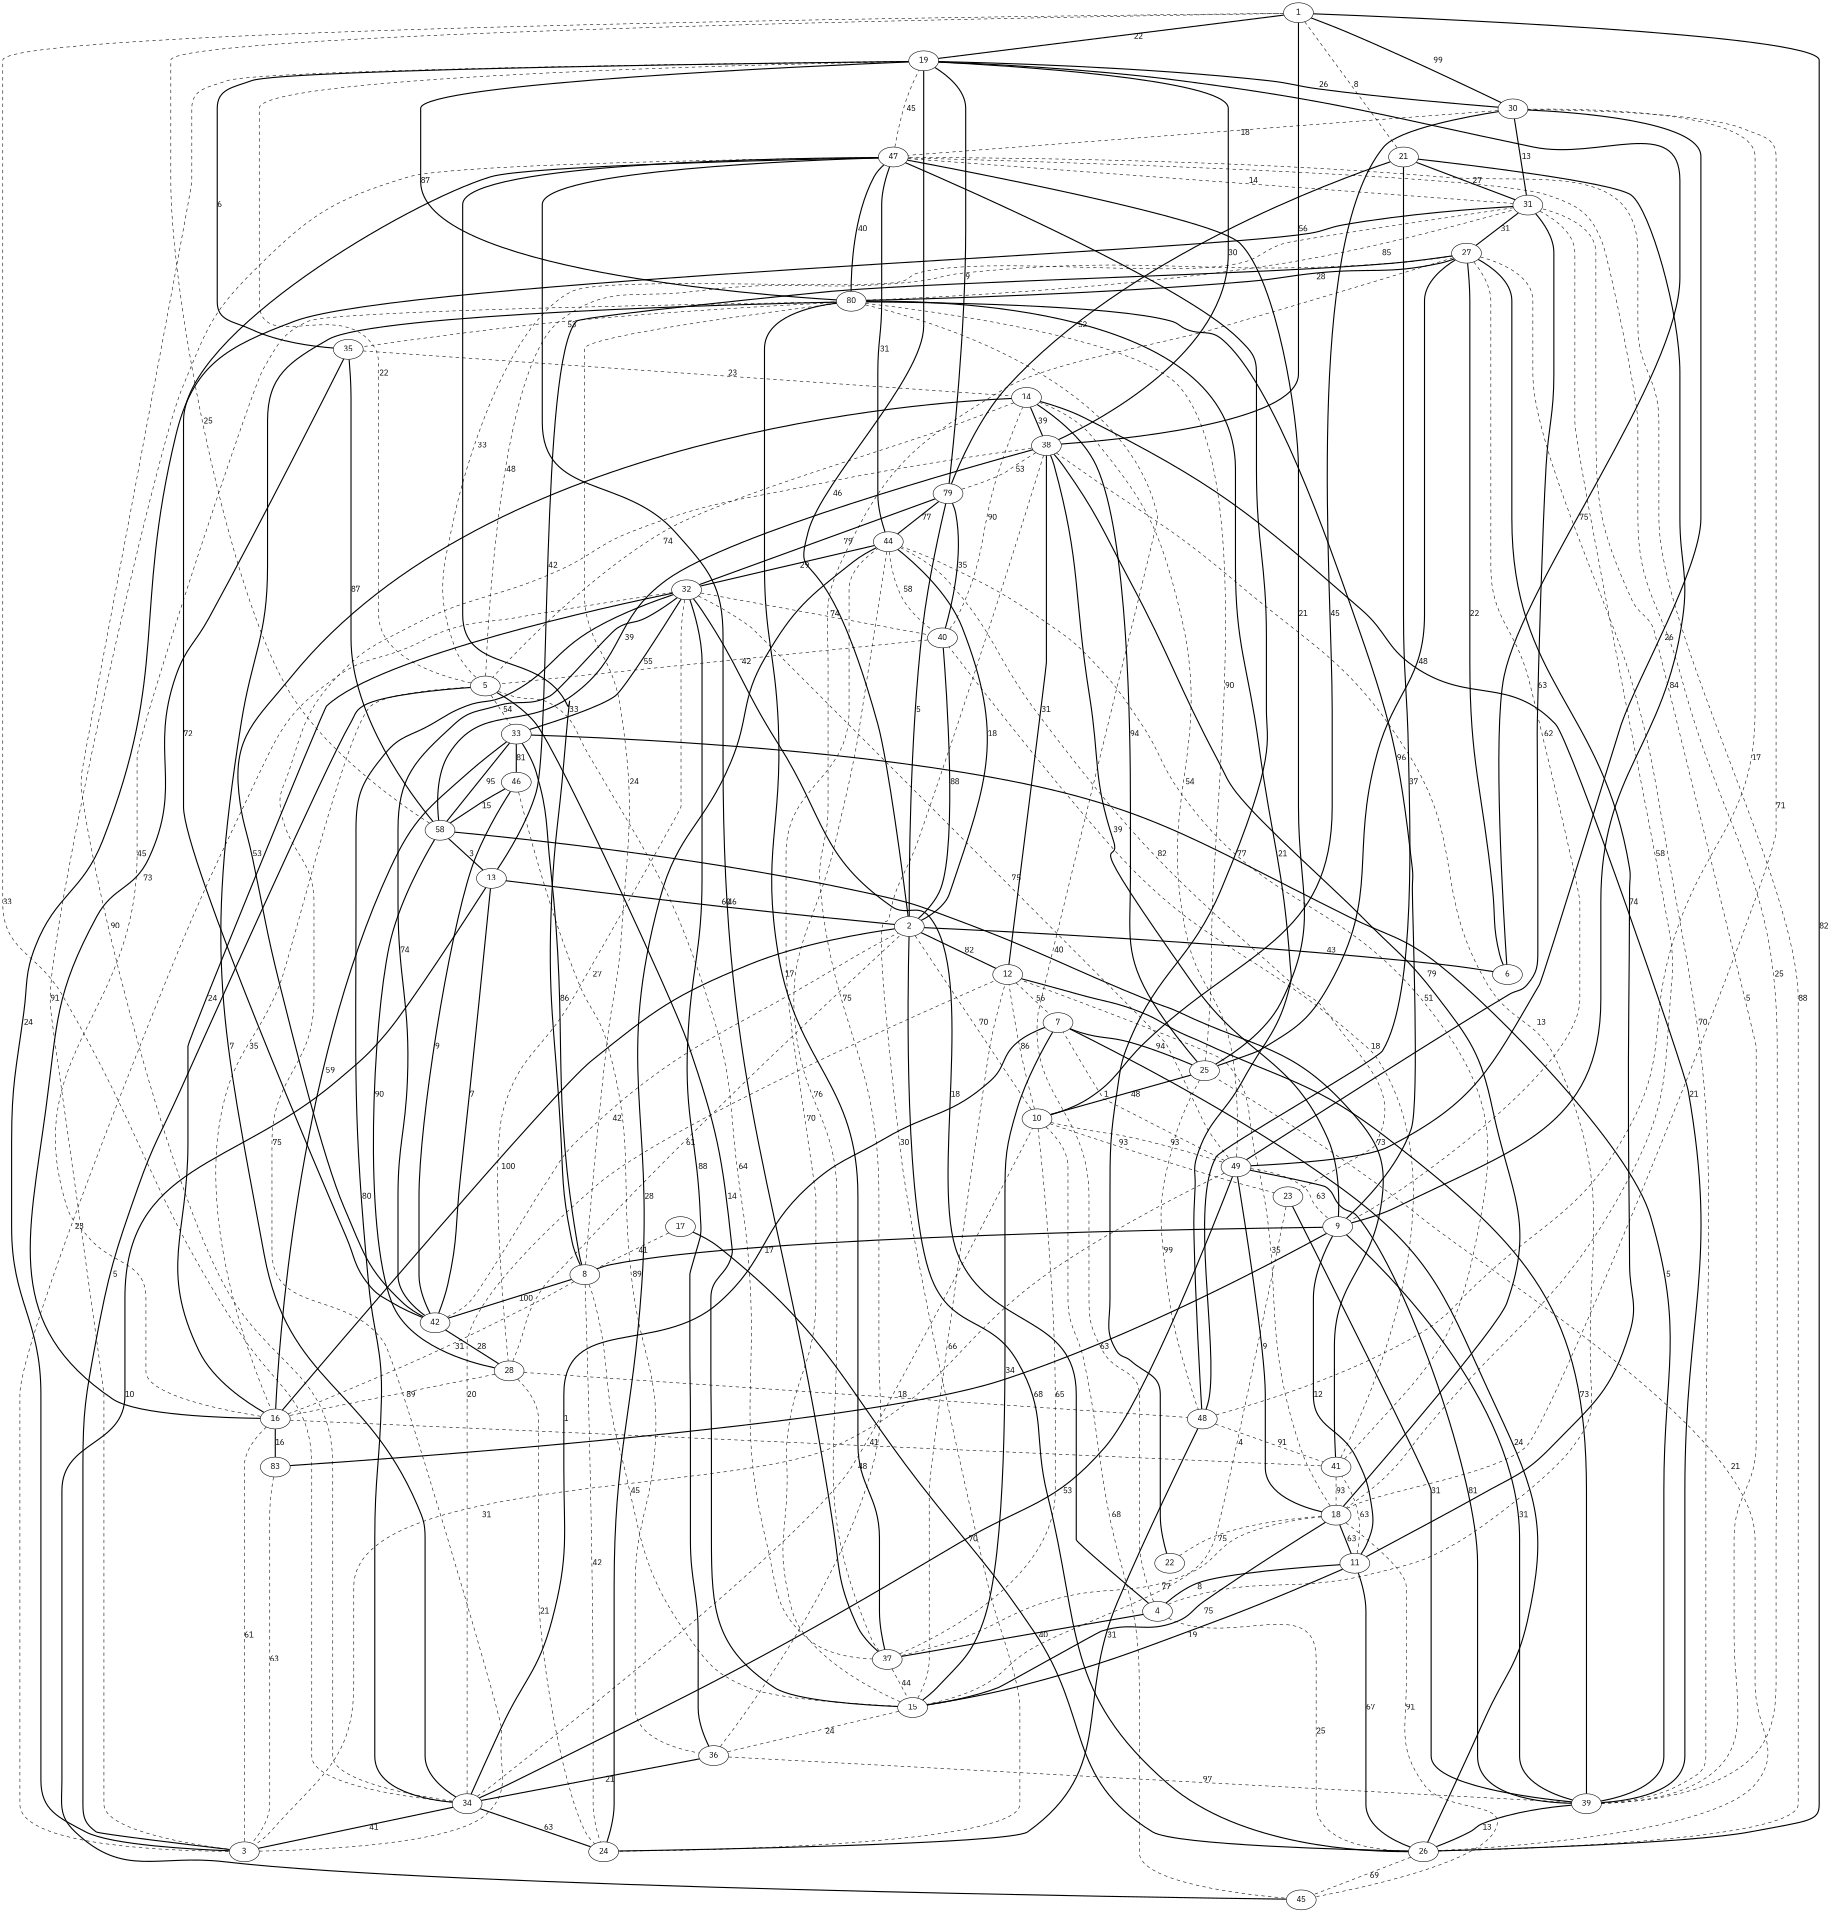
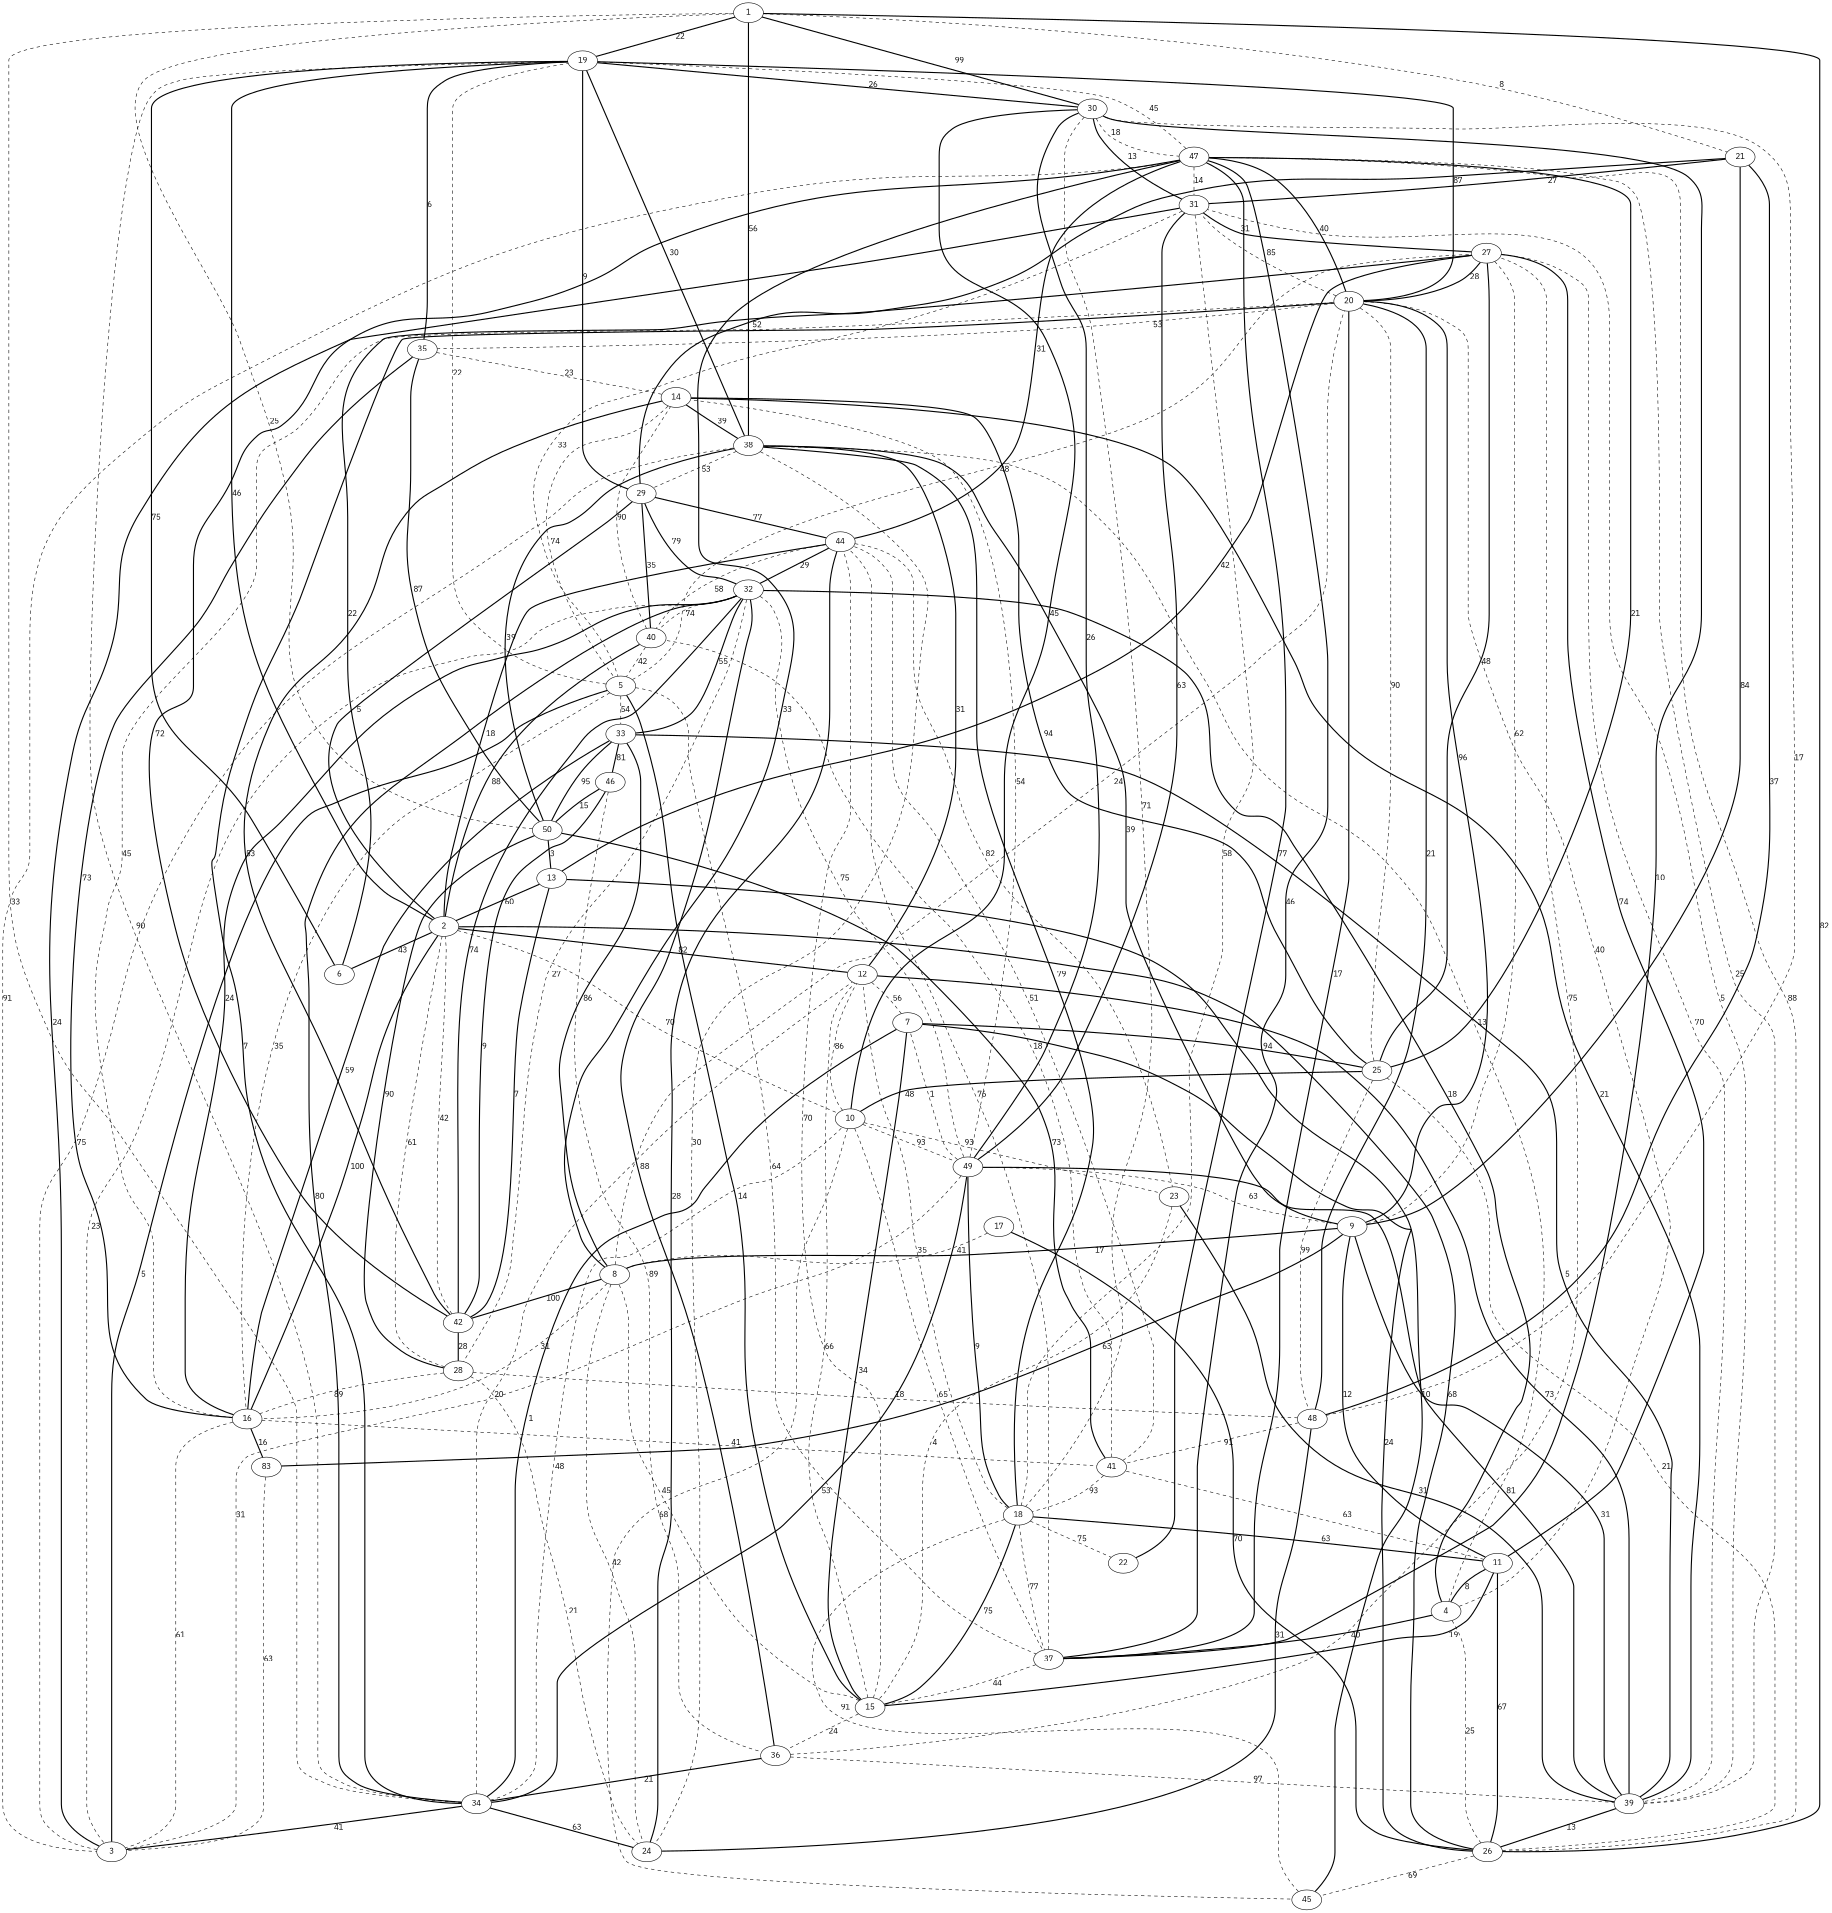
node "80": label "80" -> "20"
node "79": label "79" -> "29"
edge "30" -- "37": added, label "10"
node "58": label "58" -> "50"
